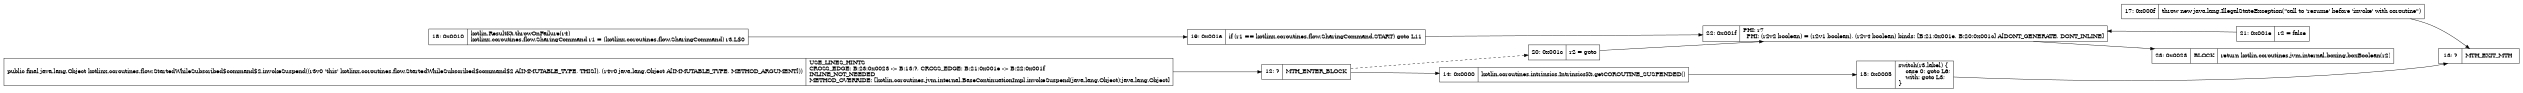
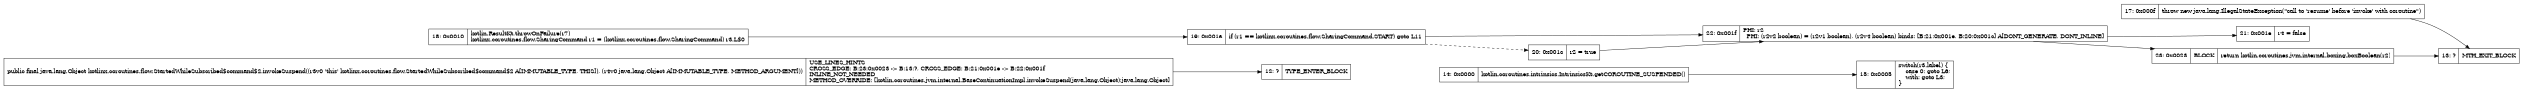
node "22: 0x001f": text "PHI: r7" -> "PHI: r2"
edge "21: 0x001e" -> "22: 0x001f": reversed
node "18: 0x0010": text "kotlin.ResultKt.throwOnFailure(r4)" -> "kotlin.ResultKt.throwOnFailure(r7)"
node "21: 0x001e": text "r2 = false" -> "r4 = false"
node "20: 0x001c": text "r2 = goto" -> "r2 = true"
node "13: ?": text "MTH_EXIT_MTH" -> "MTH_EXIT_BLOCK"
edge "12: ?" -> "20: 0x001c": now "19: 0x001a" -> "20: 0x001c"
node "12: ?": text "MTH_ENTER_BLOCK" -> "TYPE_ENTER_BLOCK"
edge "12: ?" -> "14: 0x0000": removed
edge "15: 0x0005" -> "13: ?": now "23: 0x0023" -> "13: ?"
